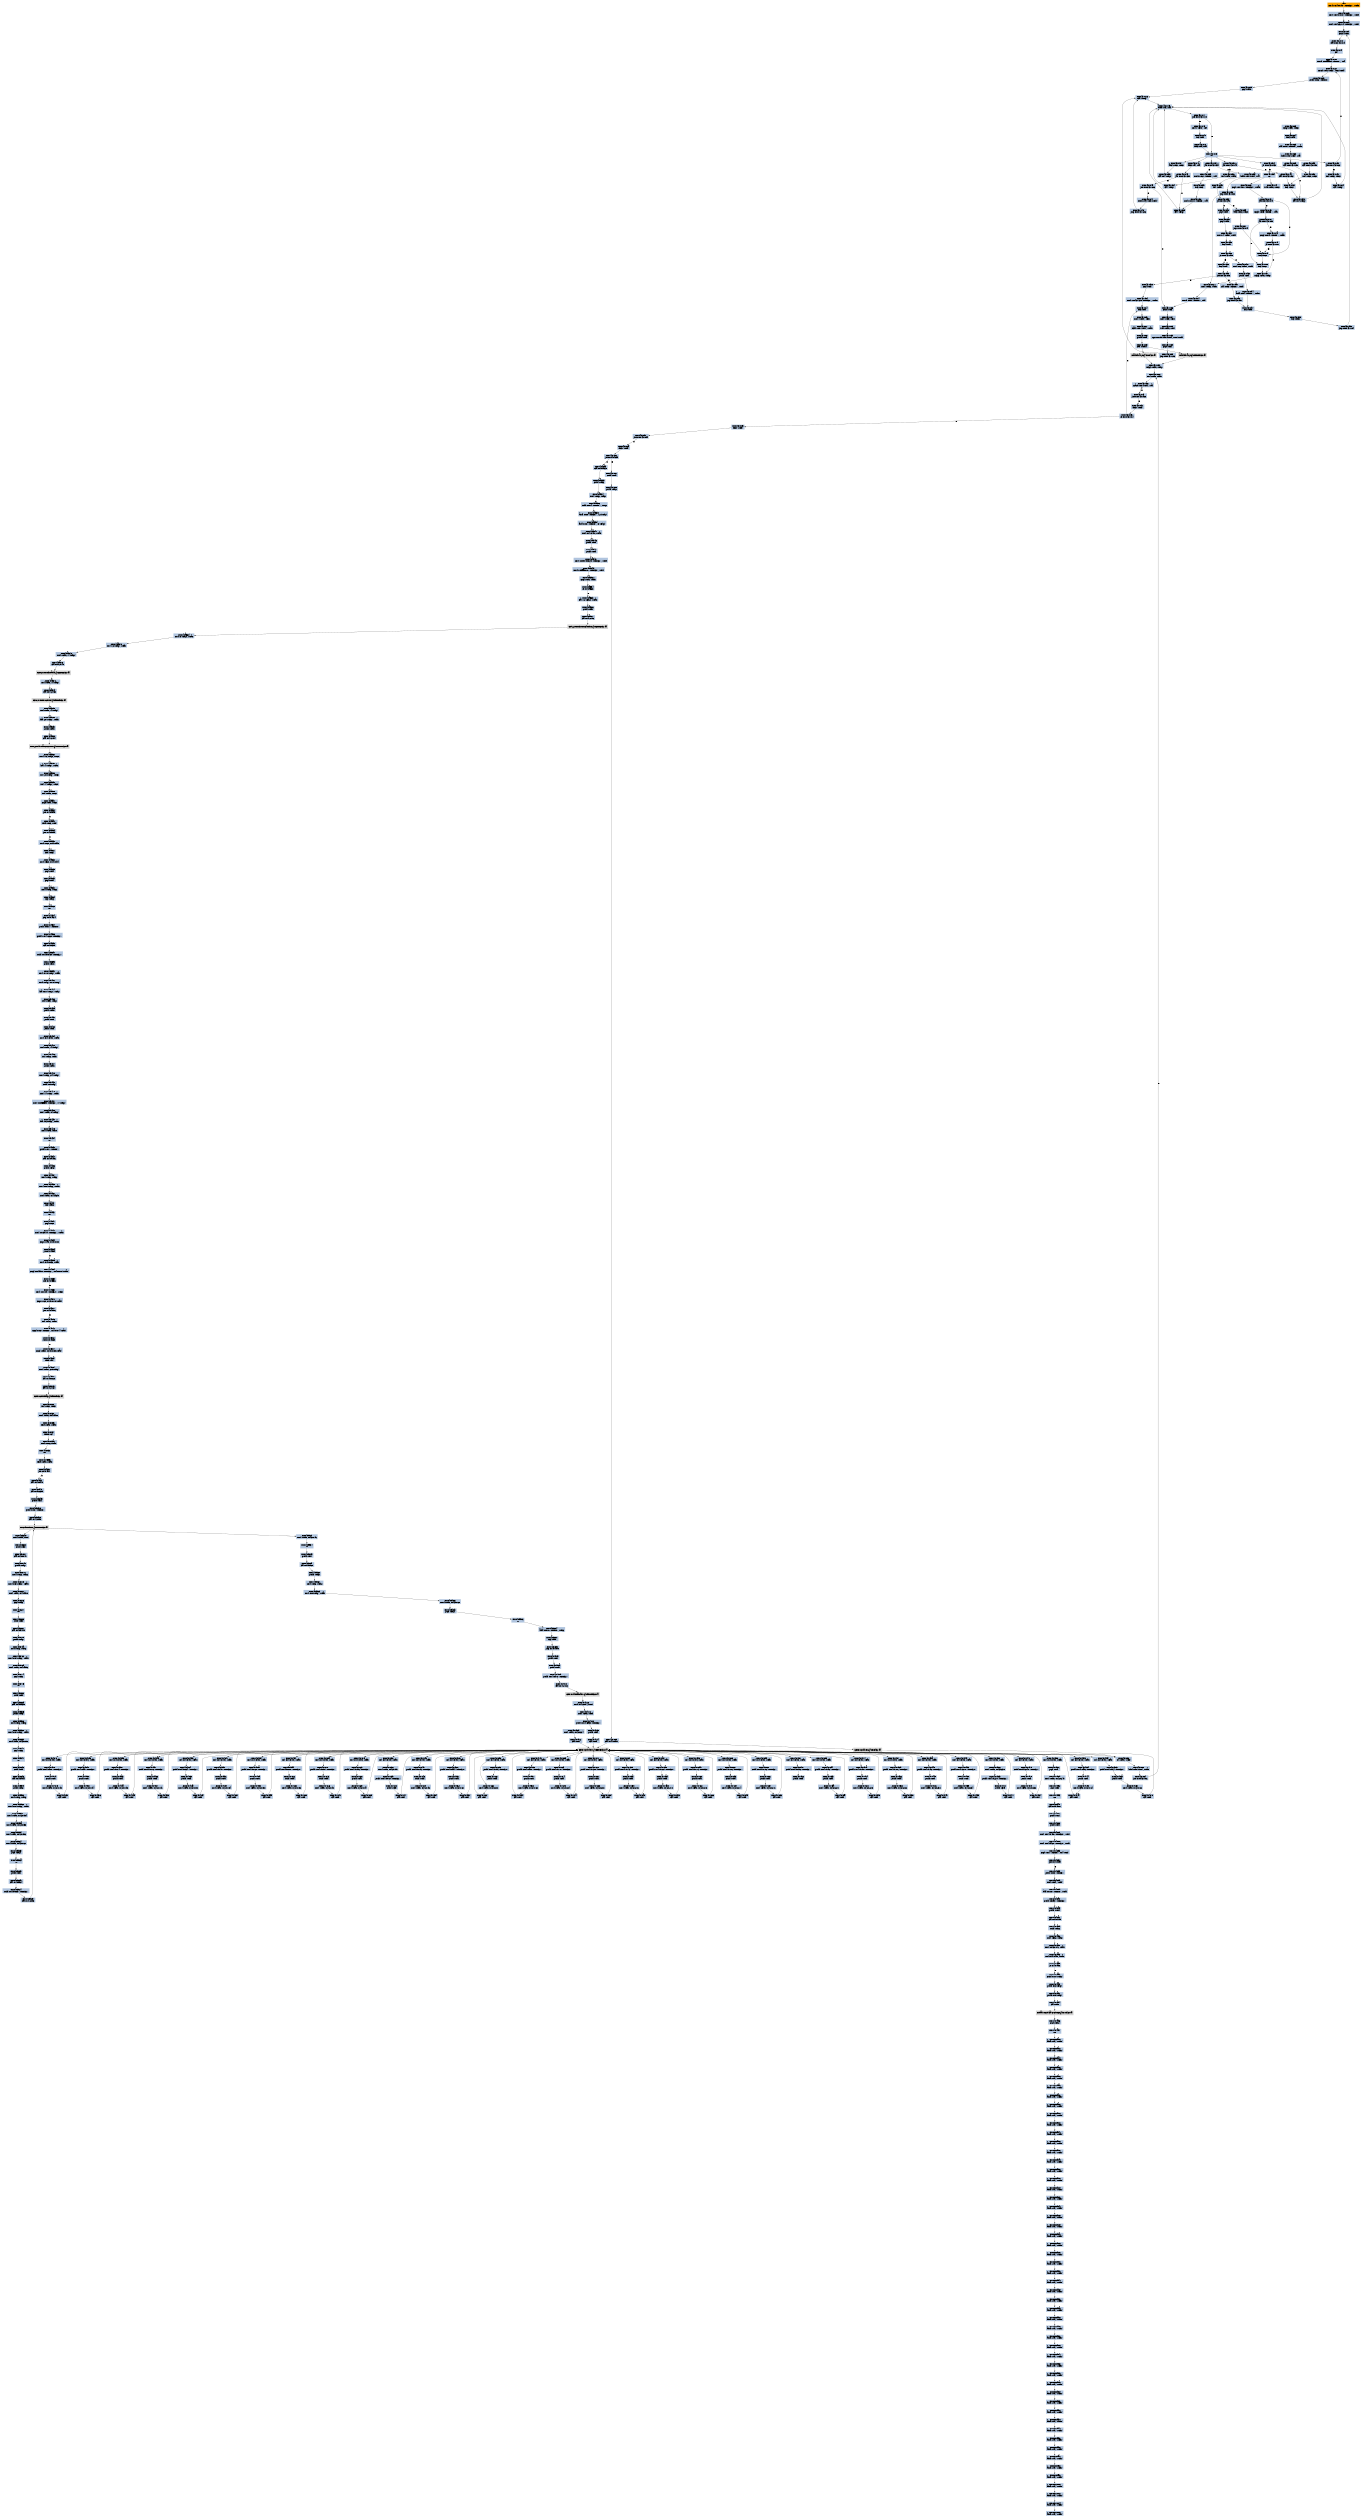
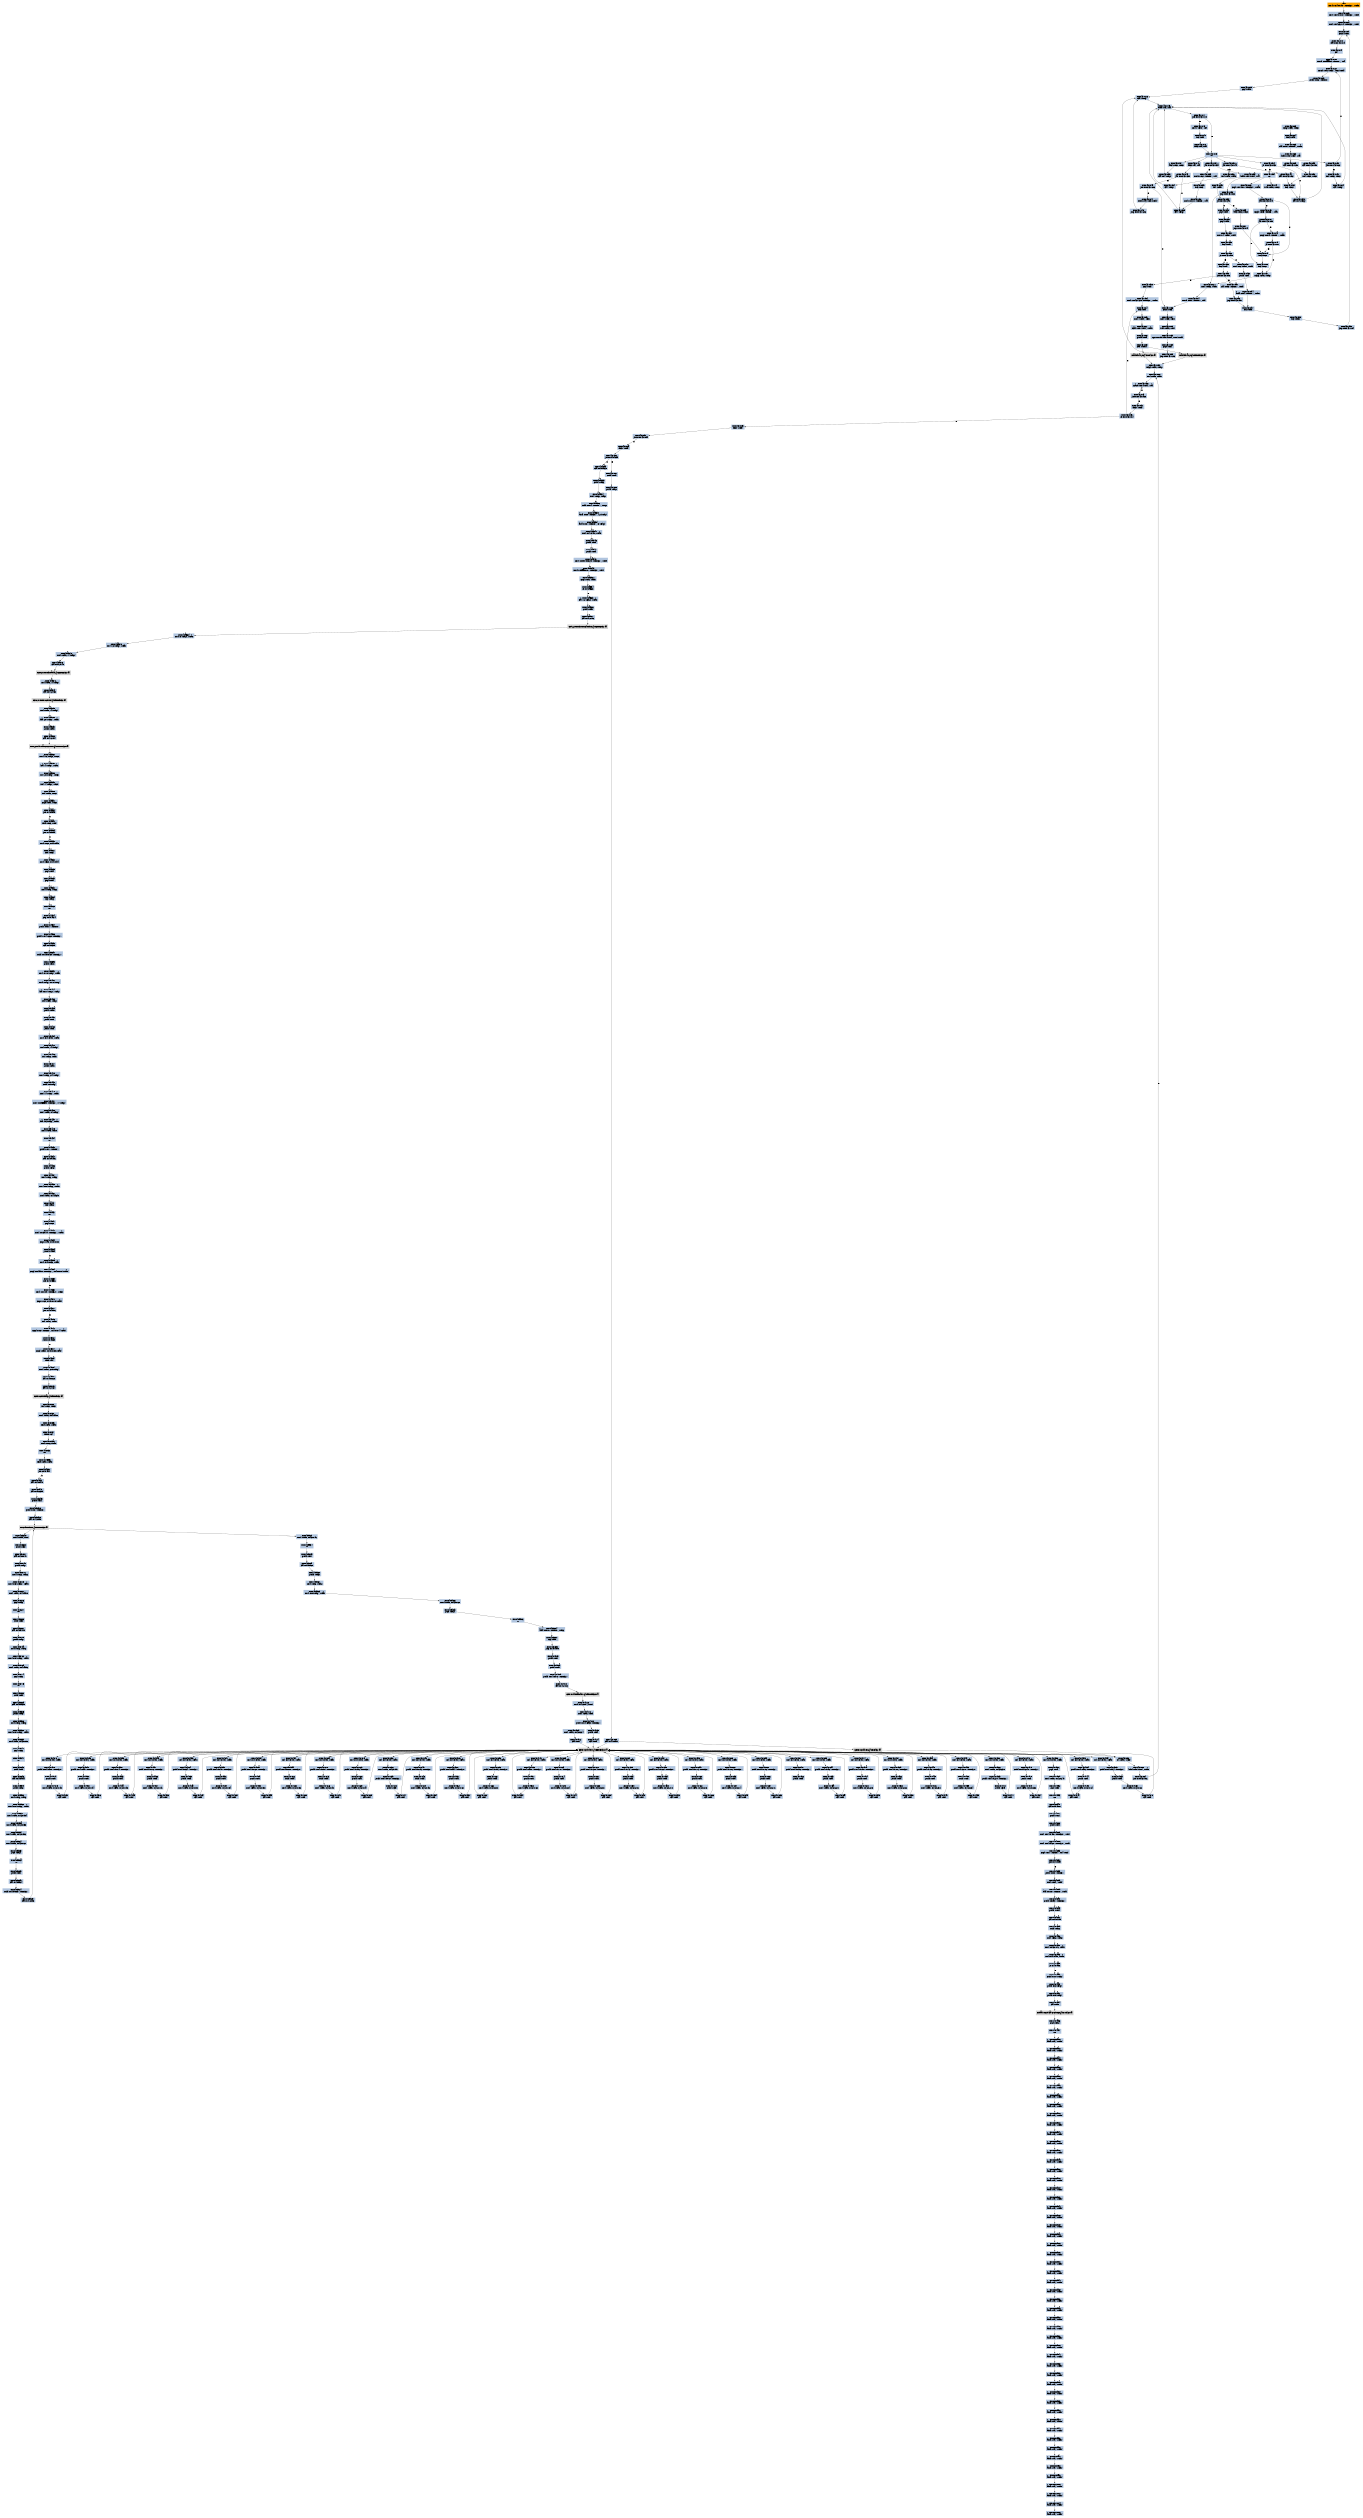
edge "0x00407c56 xorl 0x41e4d0, %eax" -> "0x00407c62 movl %eax, 0x420200": now "0x00407c61 pushl %edi" -> "0x00407c62 movl %eax, 0x420200"
